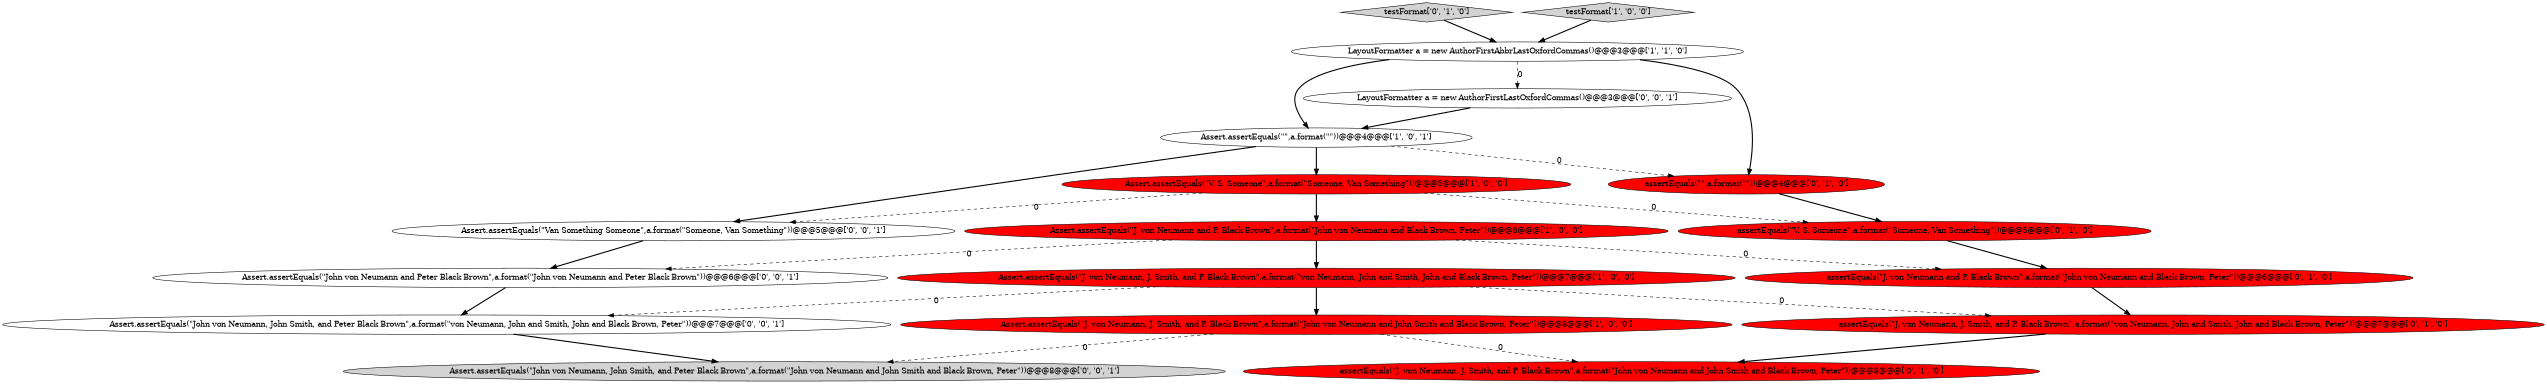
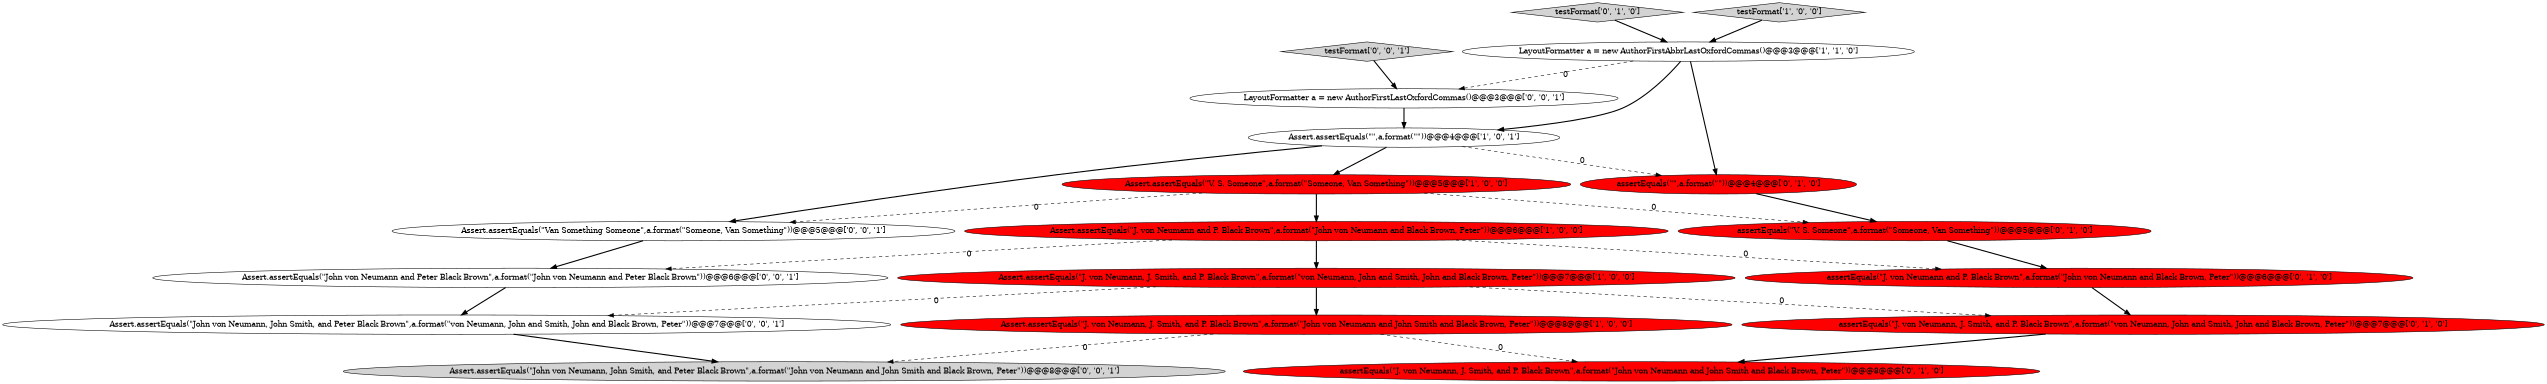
node "testFormat['0', '0', '1']": added
